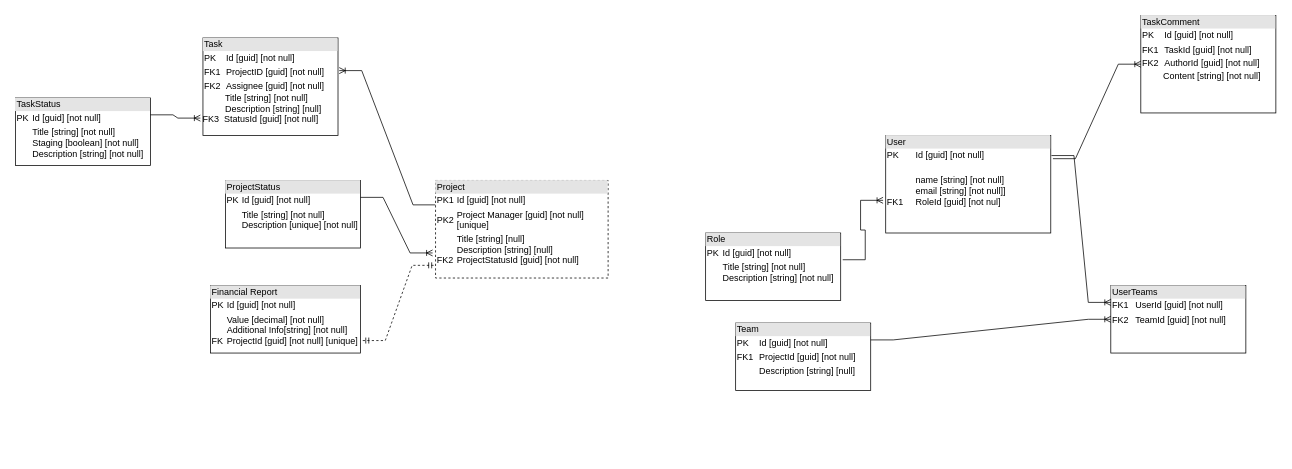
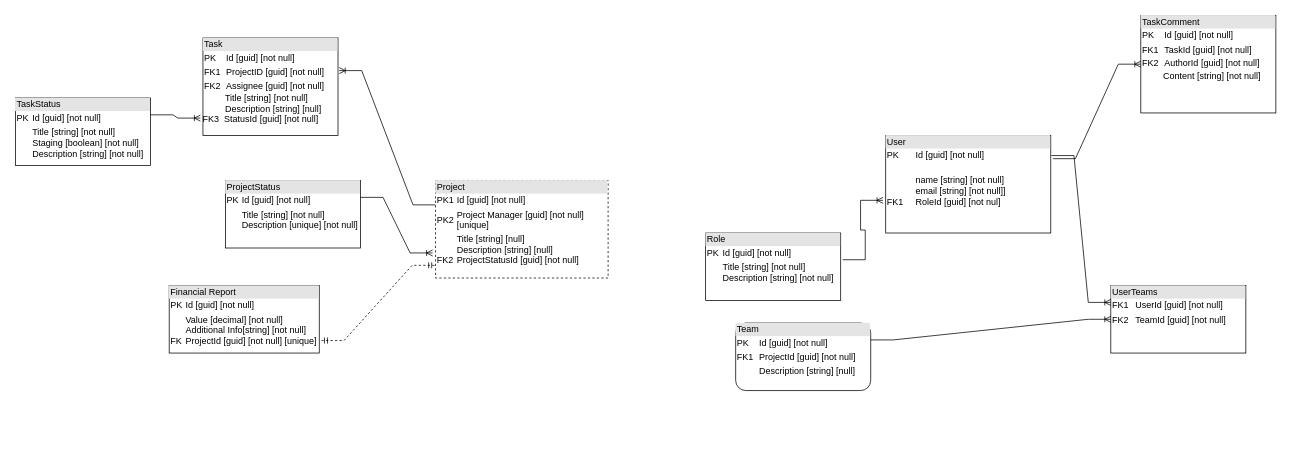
node "Financial Report PK Id [guid] [not null] FK Value [decimal] [not null] Additional Info[string] [not null] ProjectId [guid] [not null] [unique]": moved (285, 319) -> (244, 319)
node "Team PK Id [guid] [not null] FK1 ProjectId [guid] [not null] Description [string] [null]": shape rectangle -> rounded rectangle
